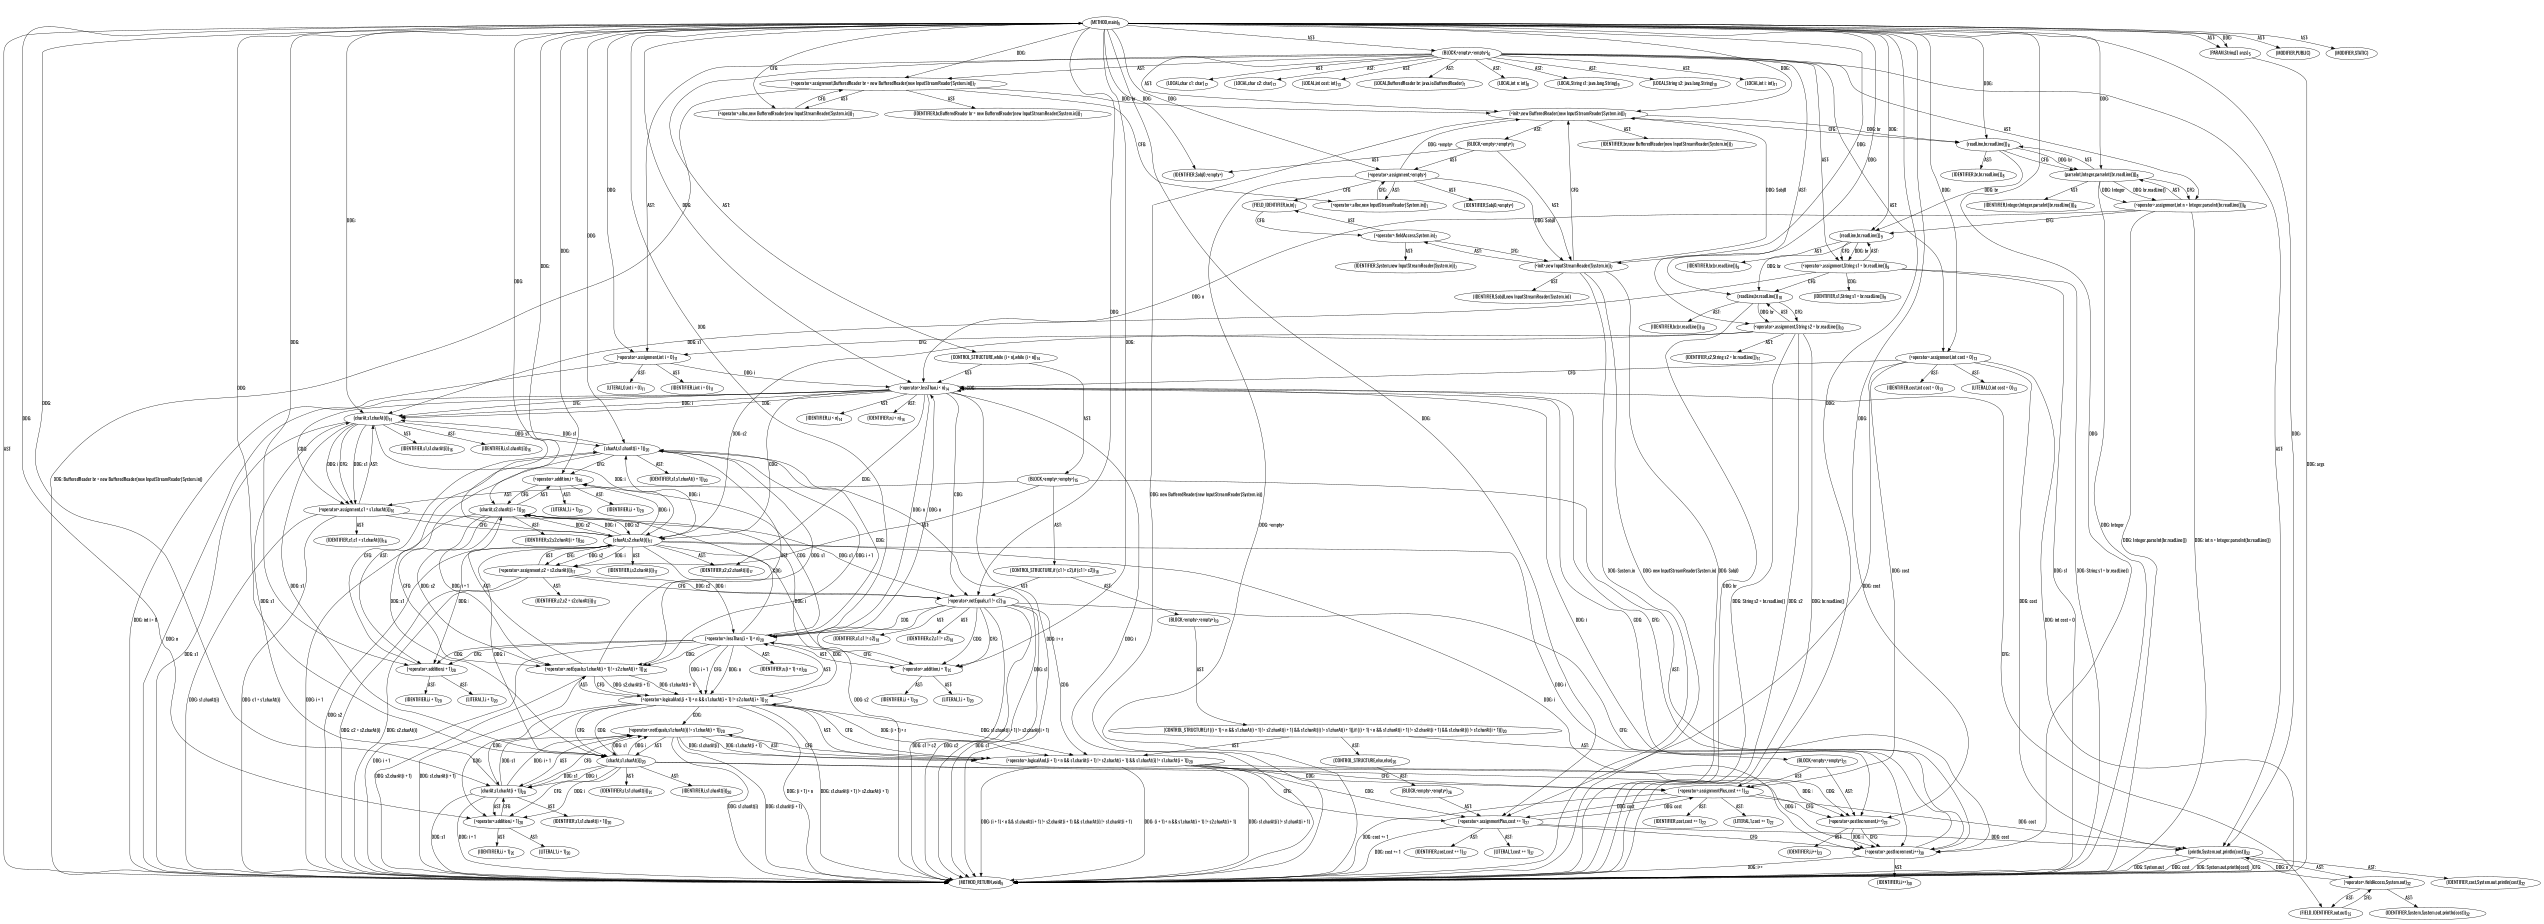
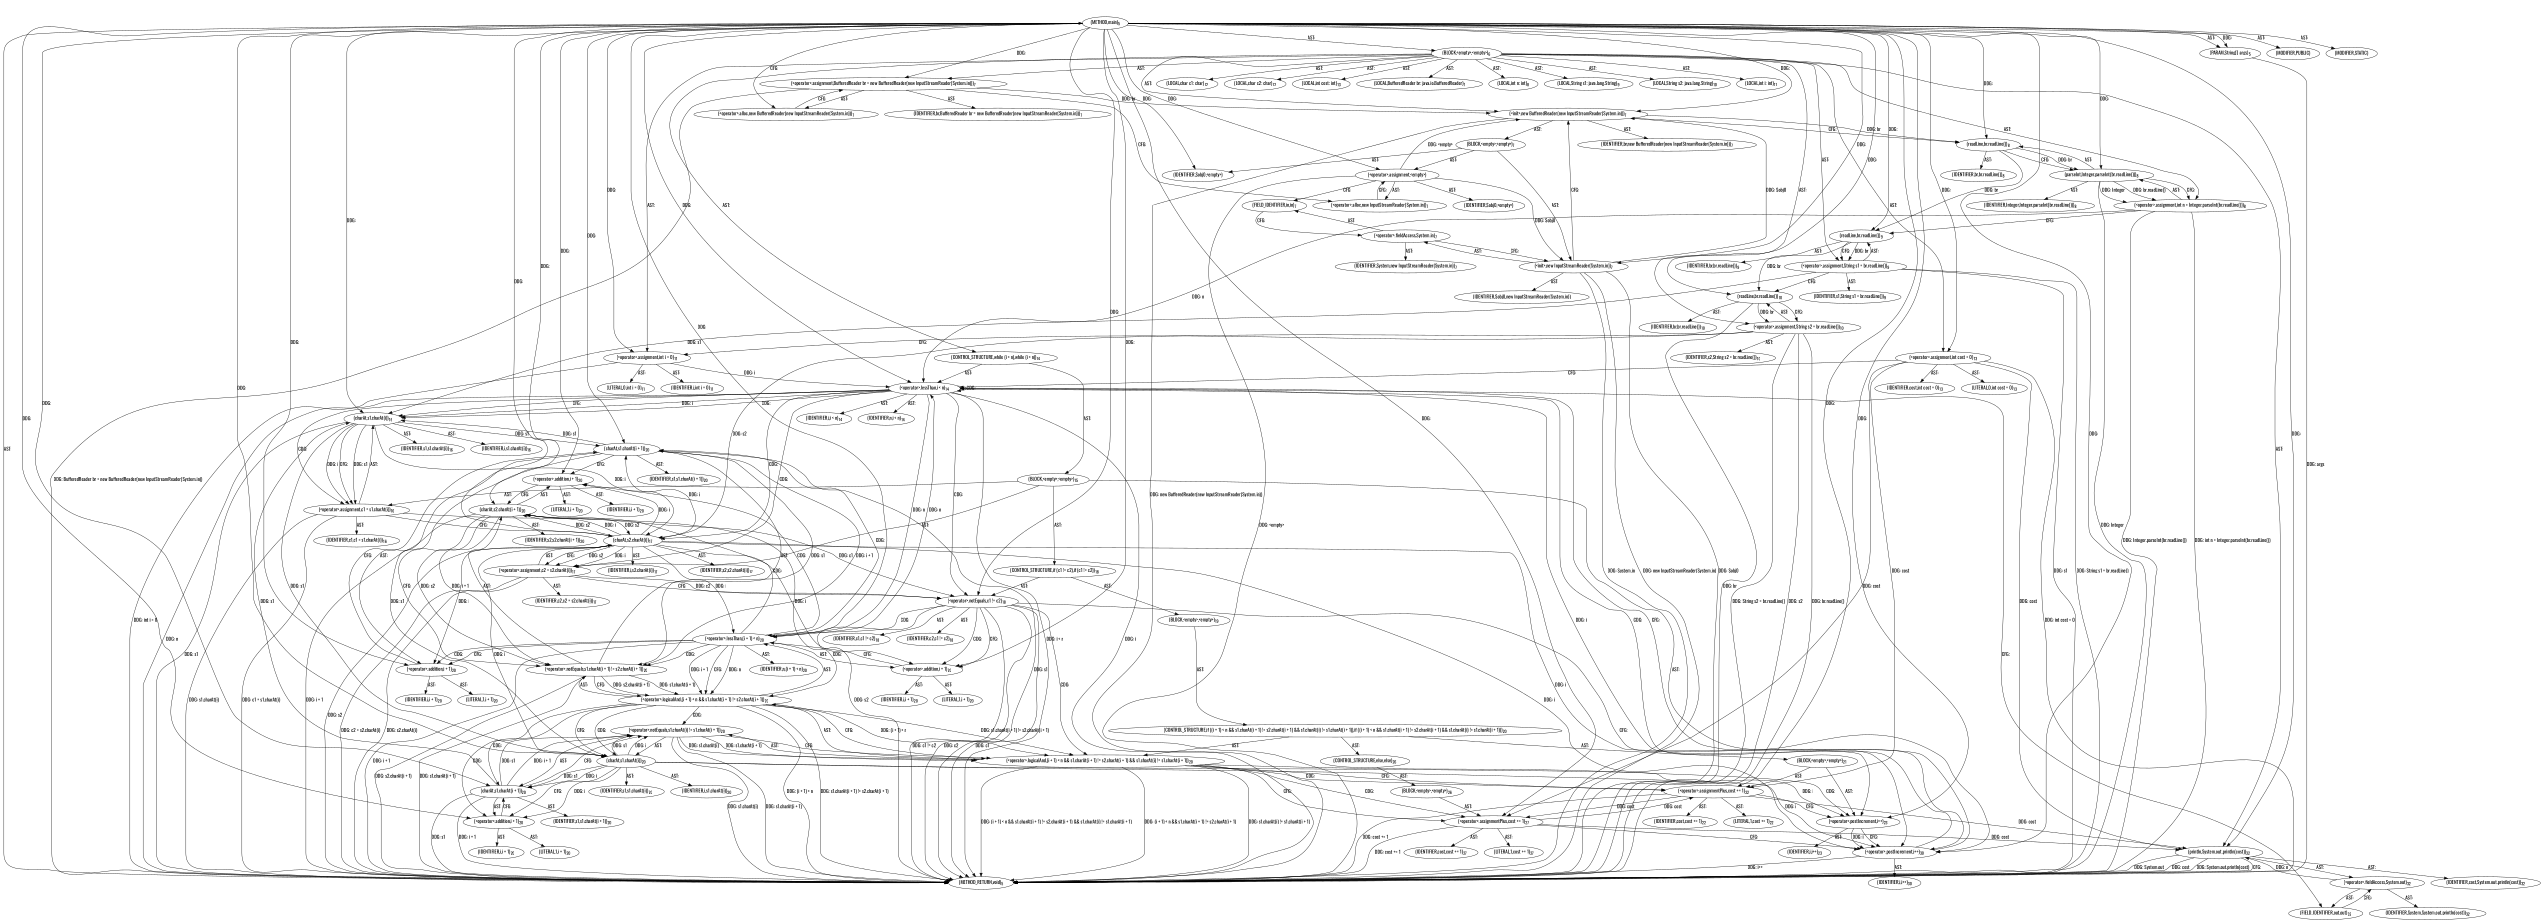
edge "(<operator>.assignment,String s1 = br.readLine())" -> "(IDENTIFIER,s1,String s1 = br.readLine())": label "CDG: " -> "AST: "
edge "(<operator>.lessThan,i < n)" -> "(IDENTIFIER,s2,s2.charAt(i))": now "(<operator>.lessThan,i < n)" -> "(<operator>.assignment,c2 = s2.charAt(i))"
